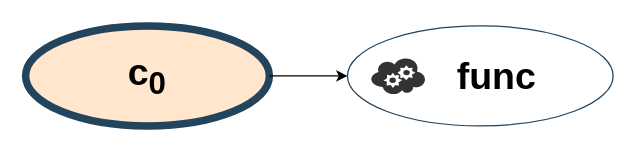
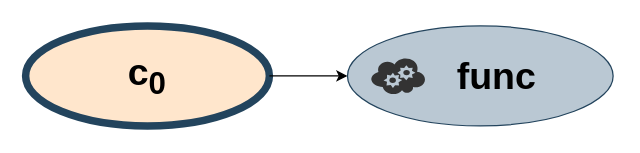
node "func": fillcolor #ffffff -> #bac8d3
